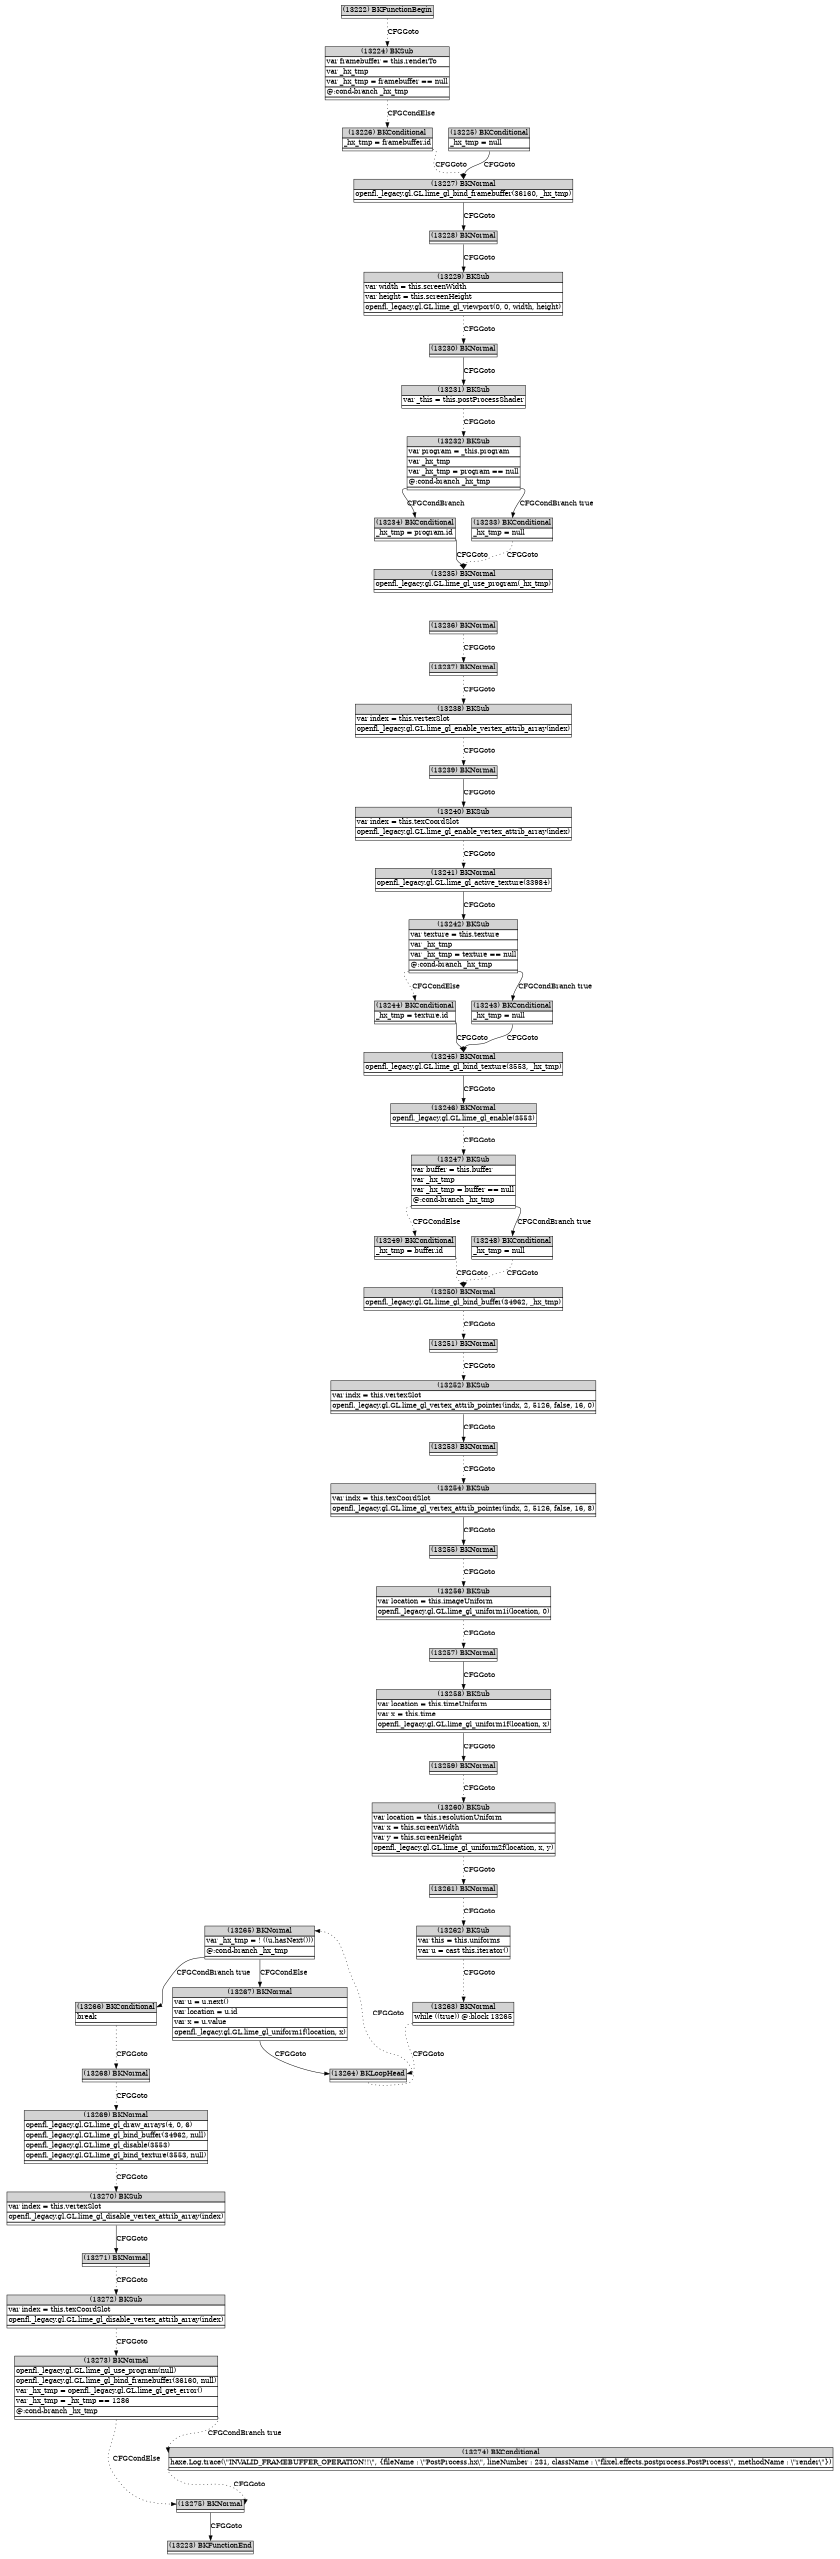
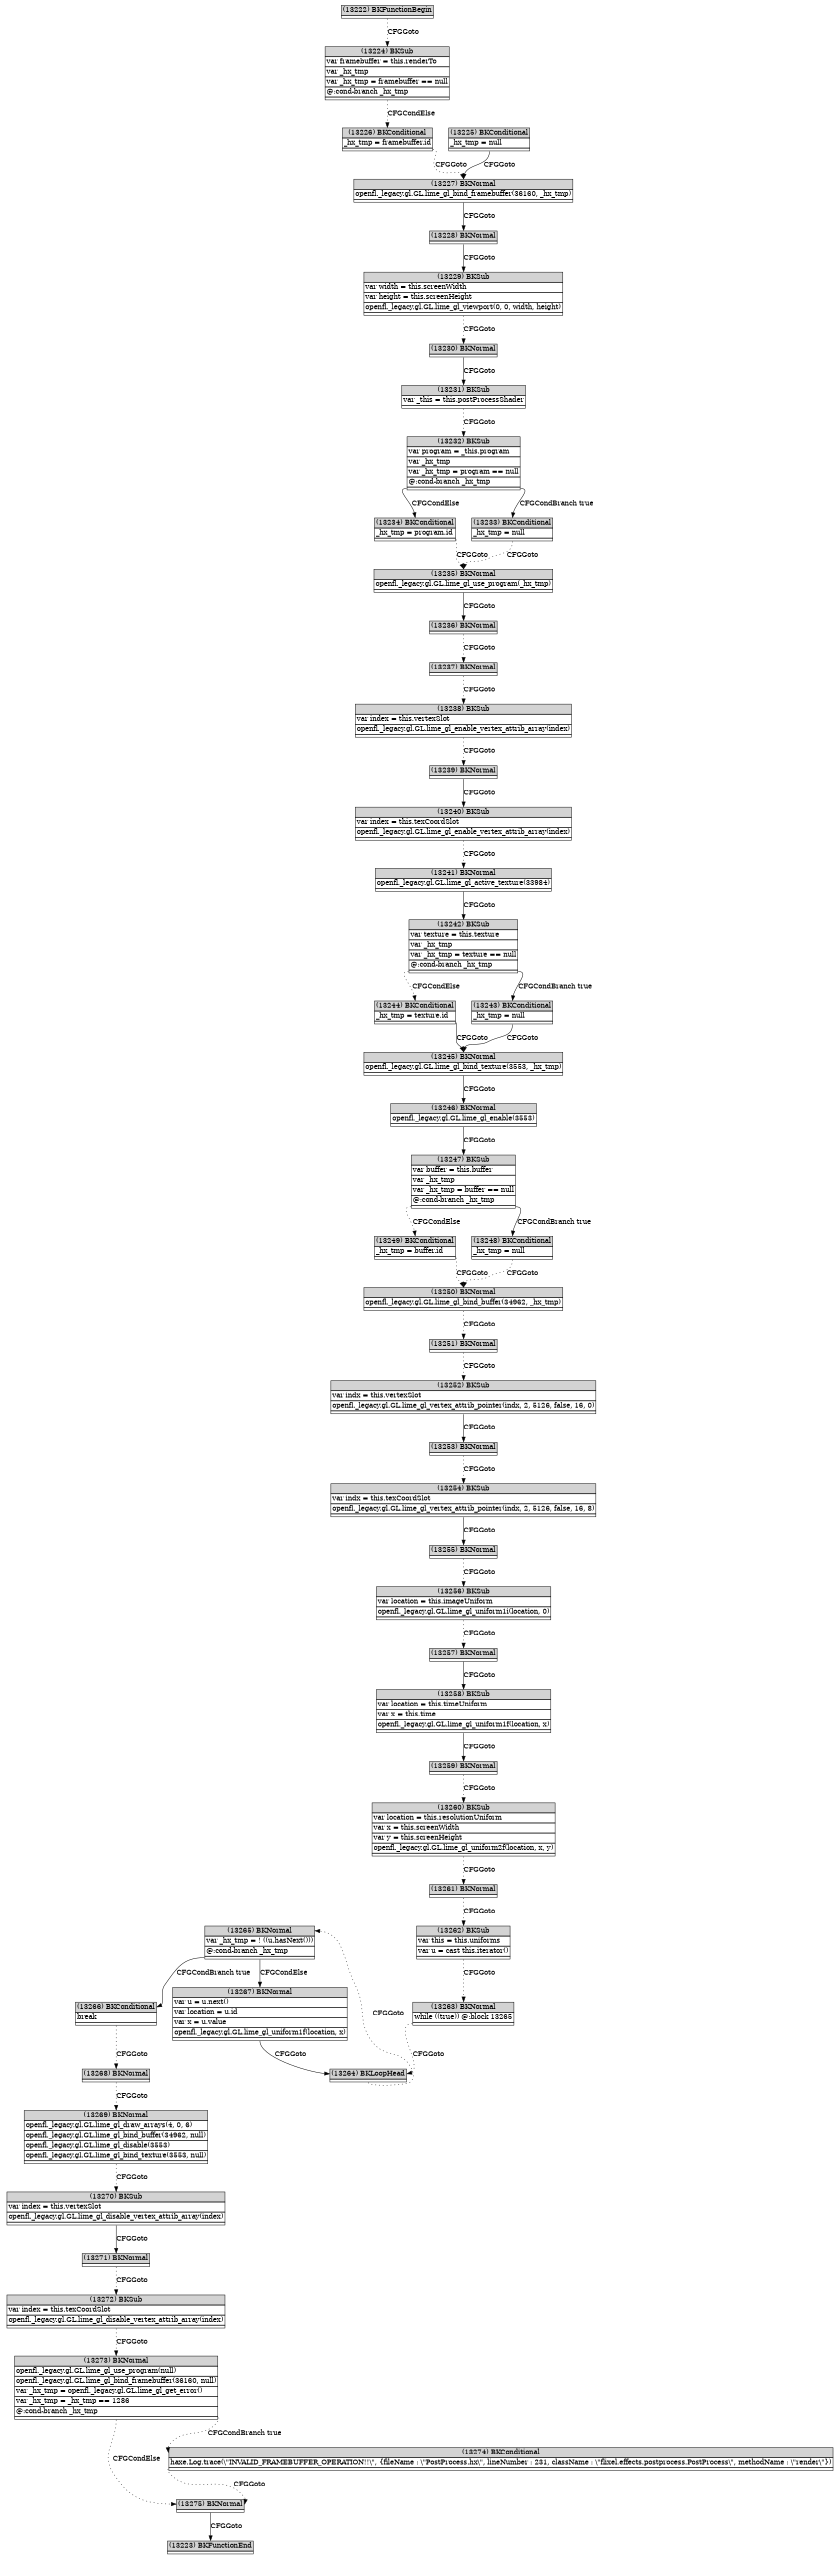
edge "(13232) BKSub" -> "(13234) BKConditional": label "CFGCondBranch" -> "CFGCondElse"
edge "(13234) BKConditional" -> "(13235) BKNormal": style solid -> dotted
edge "(13235) BKNormal" -> "(13236) BKNormal": added, label "CFGGoto"
edge "(13246) BKNormal" -> "(13247) BKSub": style dotted -> solid
